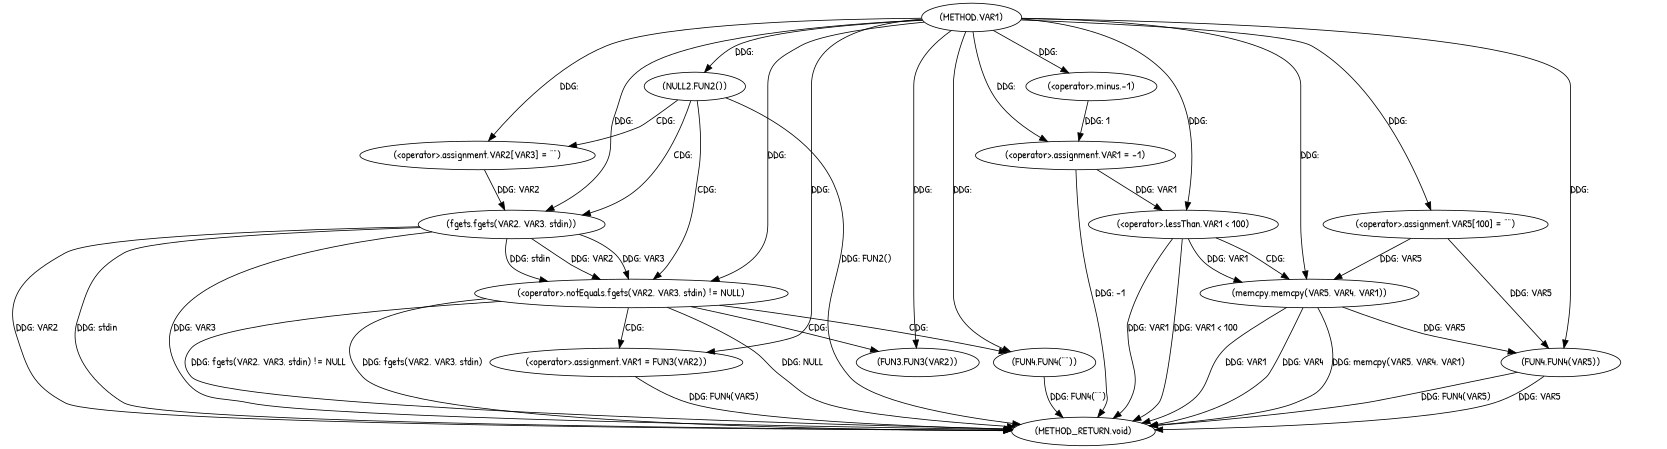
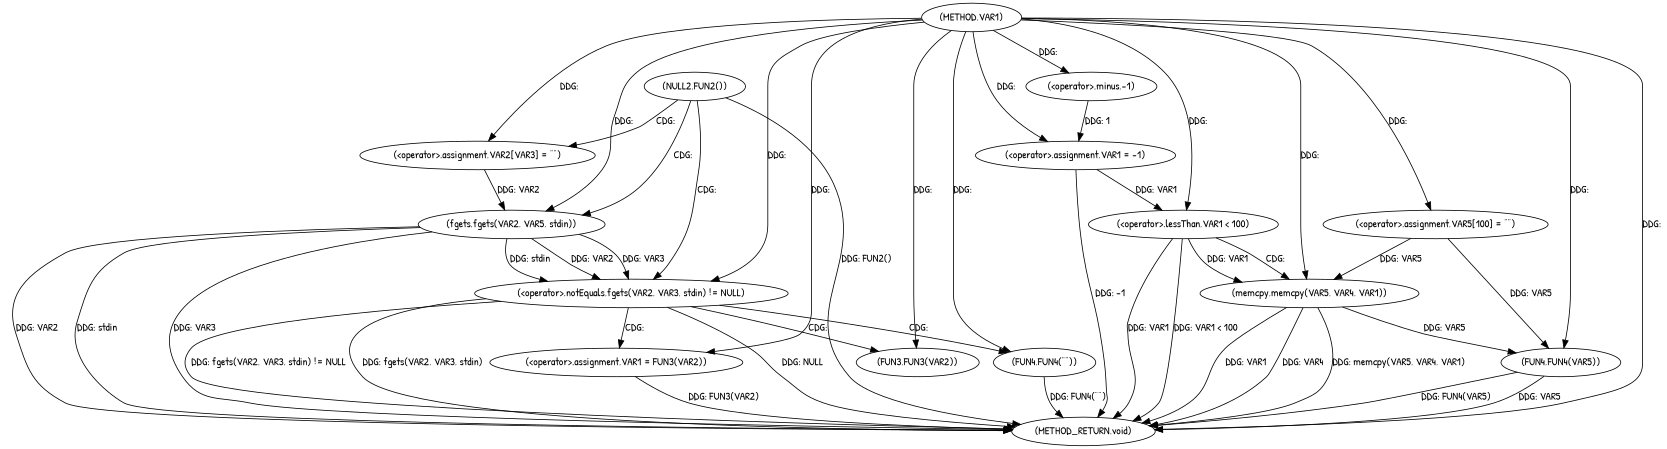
edge "(METHOD,VAR1)" -> "(NULL2,FUN2())": now "(METHOD,VAR1)" -> "(METHOD_RETURN,void)"
node "(fgets,fgets(VAR2, VAR3, stdin))": label "(fgets,fgets(VAR2, VAR3, stdin))" -> "(fgets,fgets(VAR2, VAR5, stdin))"
edge "(<operator>.assignment,VAR1 = FUN3(VAR2))" -> "(METHOD_RETURN,void)": label "DDG: FUN4(VAR5)" -> "DDG: FUN3(VAR2)"
